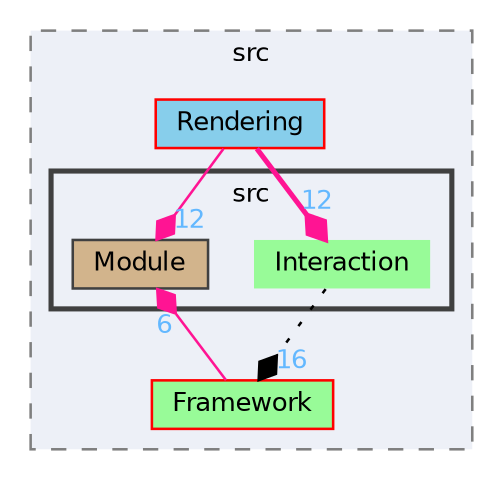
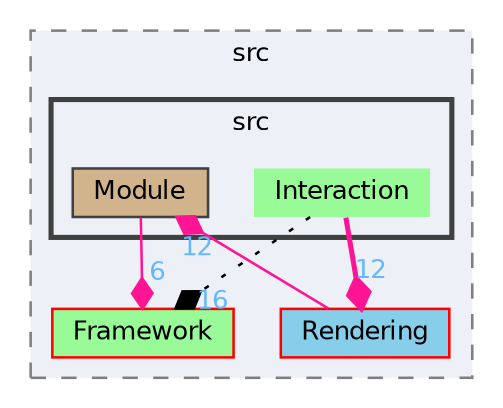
edge "Rendering" -> "Interaction": reversed
edge "Framework" -> "Module": reversed
